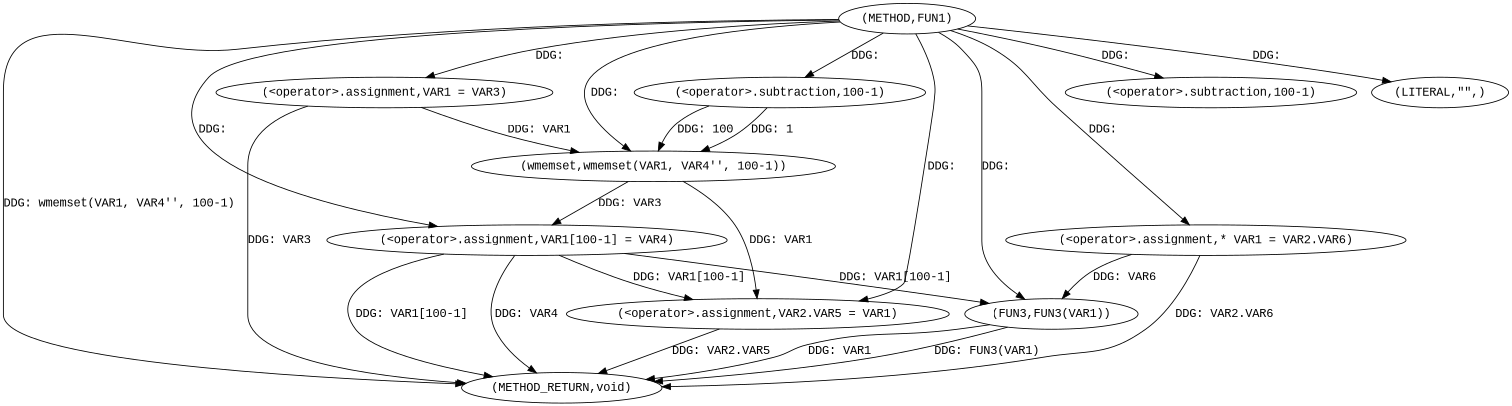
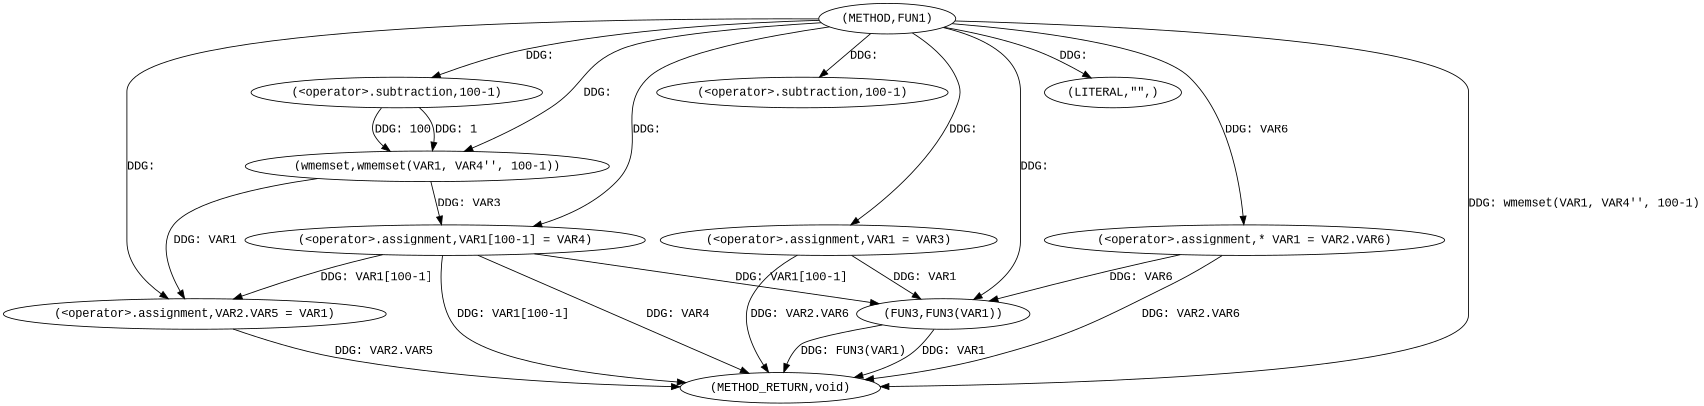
edge "(METHOD,FUN1)" -> "(<operator>.assignment,* VAR1 = VAR2.VAR6)": label "DDG: " -> "DDG: VAR6"
edge "(<operator>.assignment,VAR1 = VAR3)" -> "(wmemset,wmemset(VAR1, VAR4'', 100-1))": now "(<operator>.assignment,VAR1 = VAR3)" -> "(FUN3,FUN3(VAR1))"
edge "(<operator>.assignment,VAR1 = VAR3)" -> "(METHOD_RETURN,void)": label "DDG: VAR3" -> "DDG: VAR2.VAR6"
